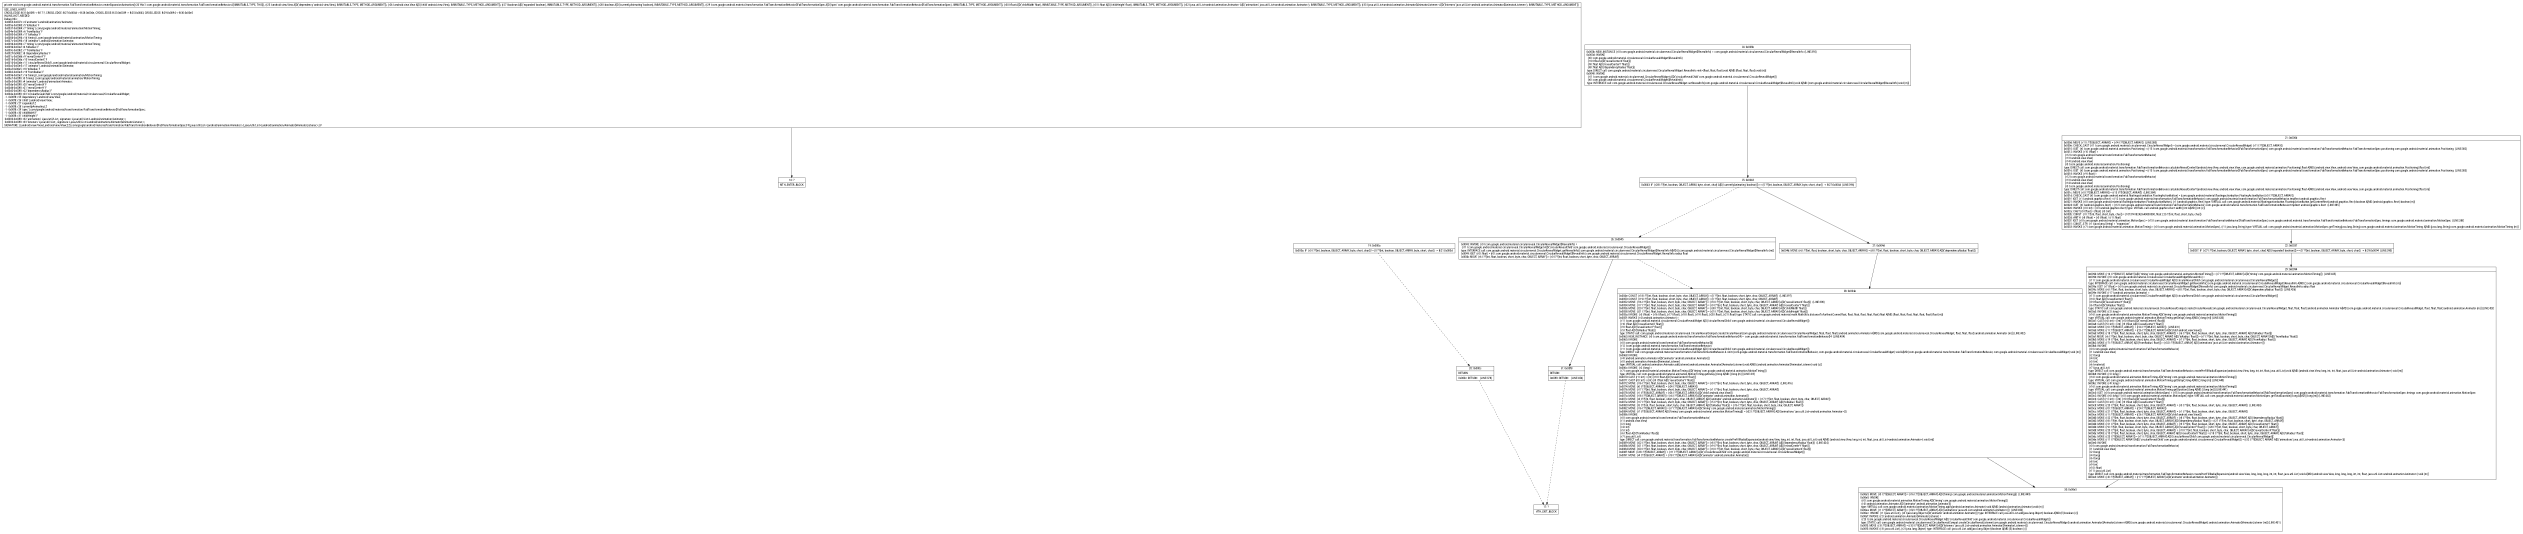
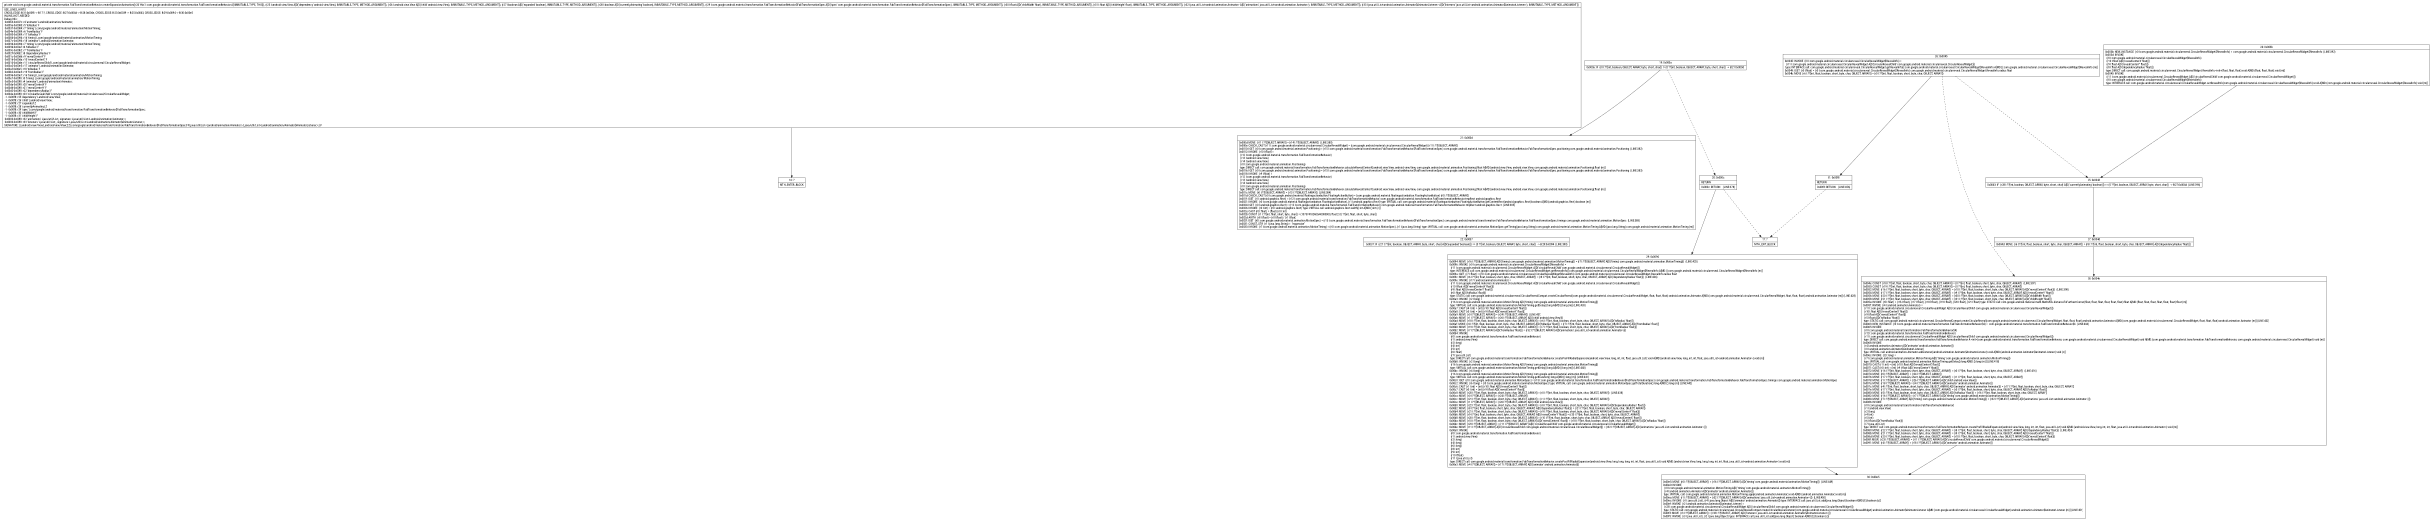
edge "19: 0x000a" -> "21: 0x000d": added
edge "25: 0x0043" -> "26: 0x0045": reversed
edge "22: 0x0037" -> "29: 0x0094": now "20: 0x000c" -> "29: 0x0094"
node "29: 0x0094": text "(r6 I:material)" -> "(r6 I:float)"
